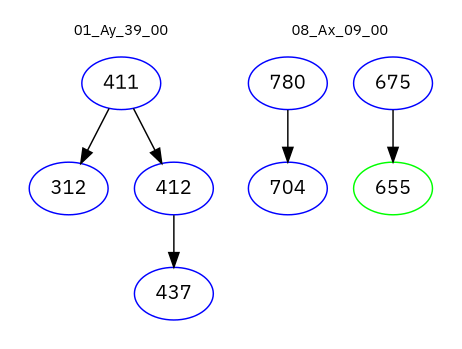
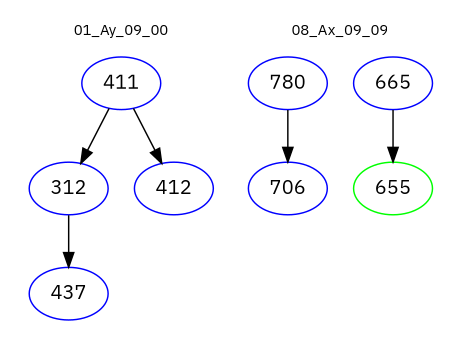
cluster "01_Ay_39_00": label "01_Ay_39_00" -> "01_Ay_09_00"
cluster "08_Ax_09_00": label "08_Ax_09_00" -> "08_Ax_09_09"
node "675": label "675" -> "665"
node "704": label "704" -> "706"
edge "412" -> "437": now "312" -> "437"
